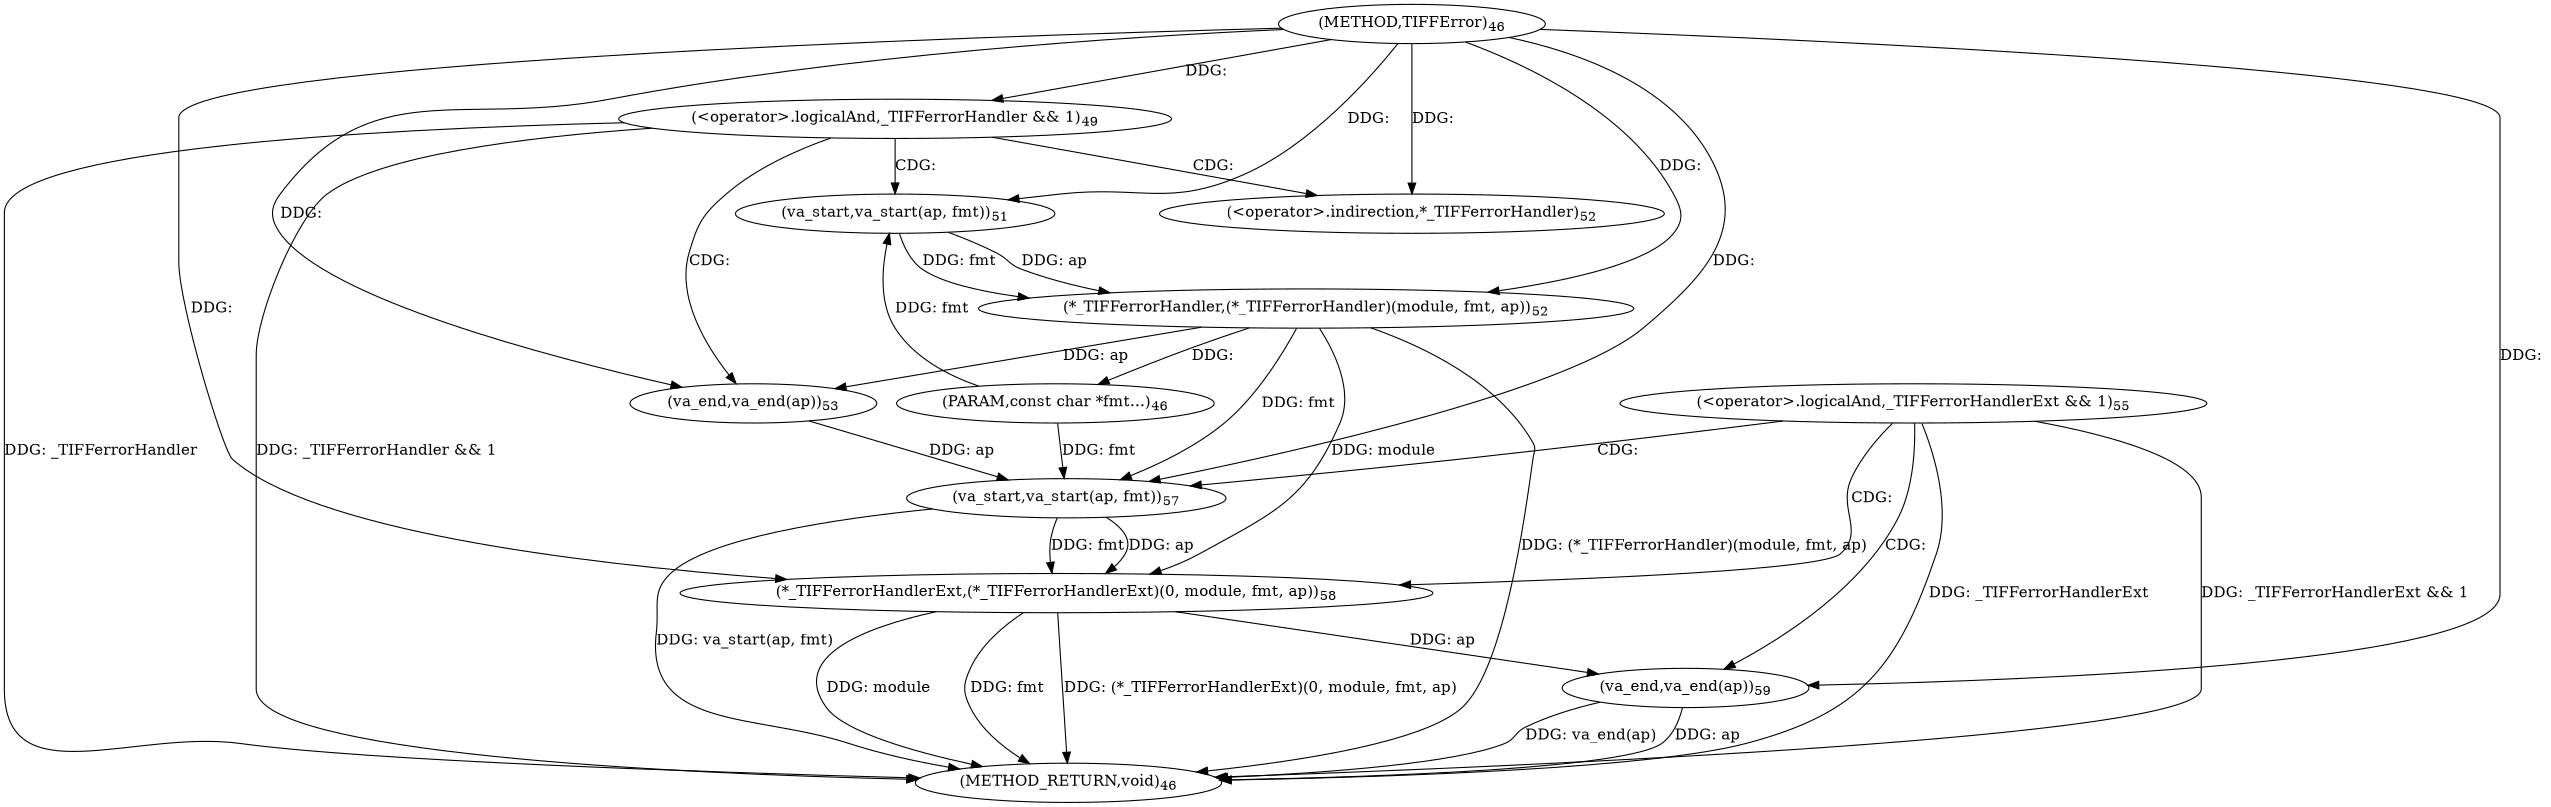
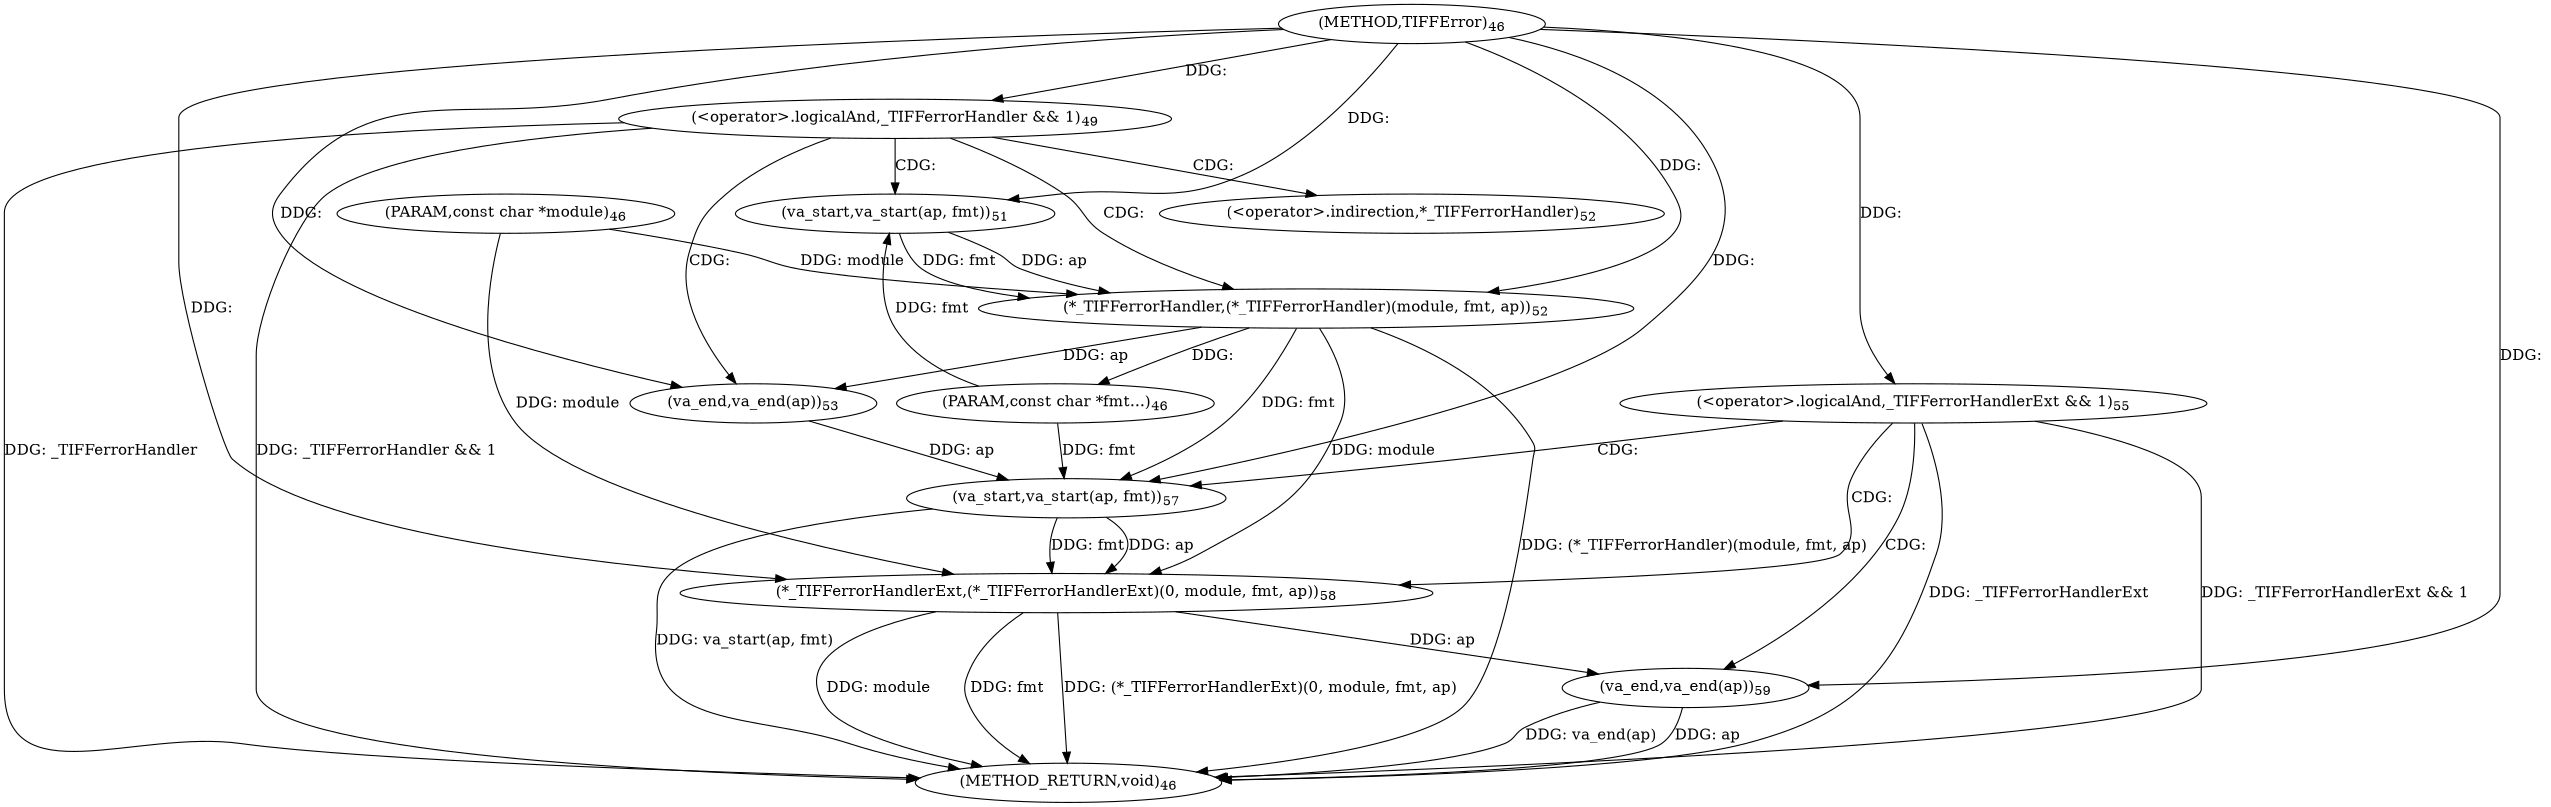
edge "(METHOD,TIFFError)" -> "(<operator>.indirection,*_TIFFerrorHandler)": now "(METHOD,TIFFError)" -> "(<operator>.logicalAnd,_TIFFerrorHandlerExt && 1)"
node "(PARAM,const char *module)": added
edge "(<operator>.logicalAnd,_TIFFerrorHandler && 1)" -> "(*_TIFFerrorHandler,(*_TIFFerrorHandler)(module, fmt, ap))": added, label "CDG:"
